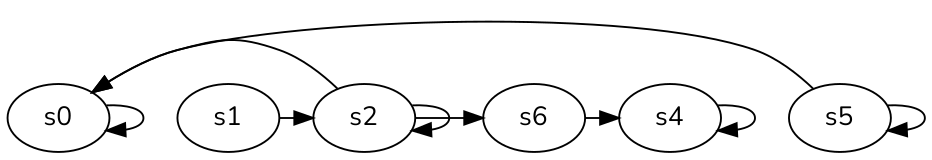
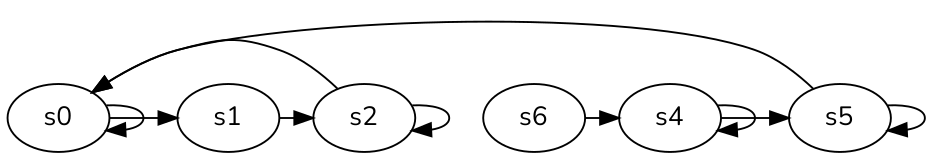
edge "s0" -> "s1": added
edge "s2" -> "s6": removed
edge "s4" -> "s5": added
